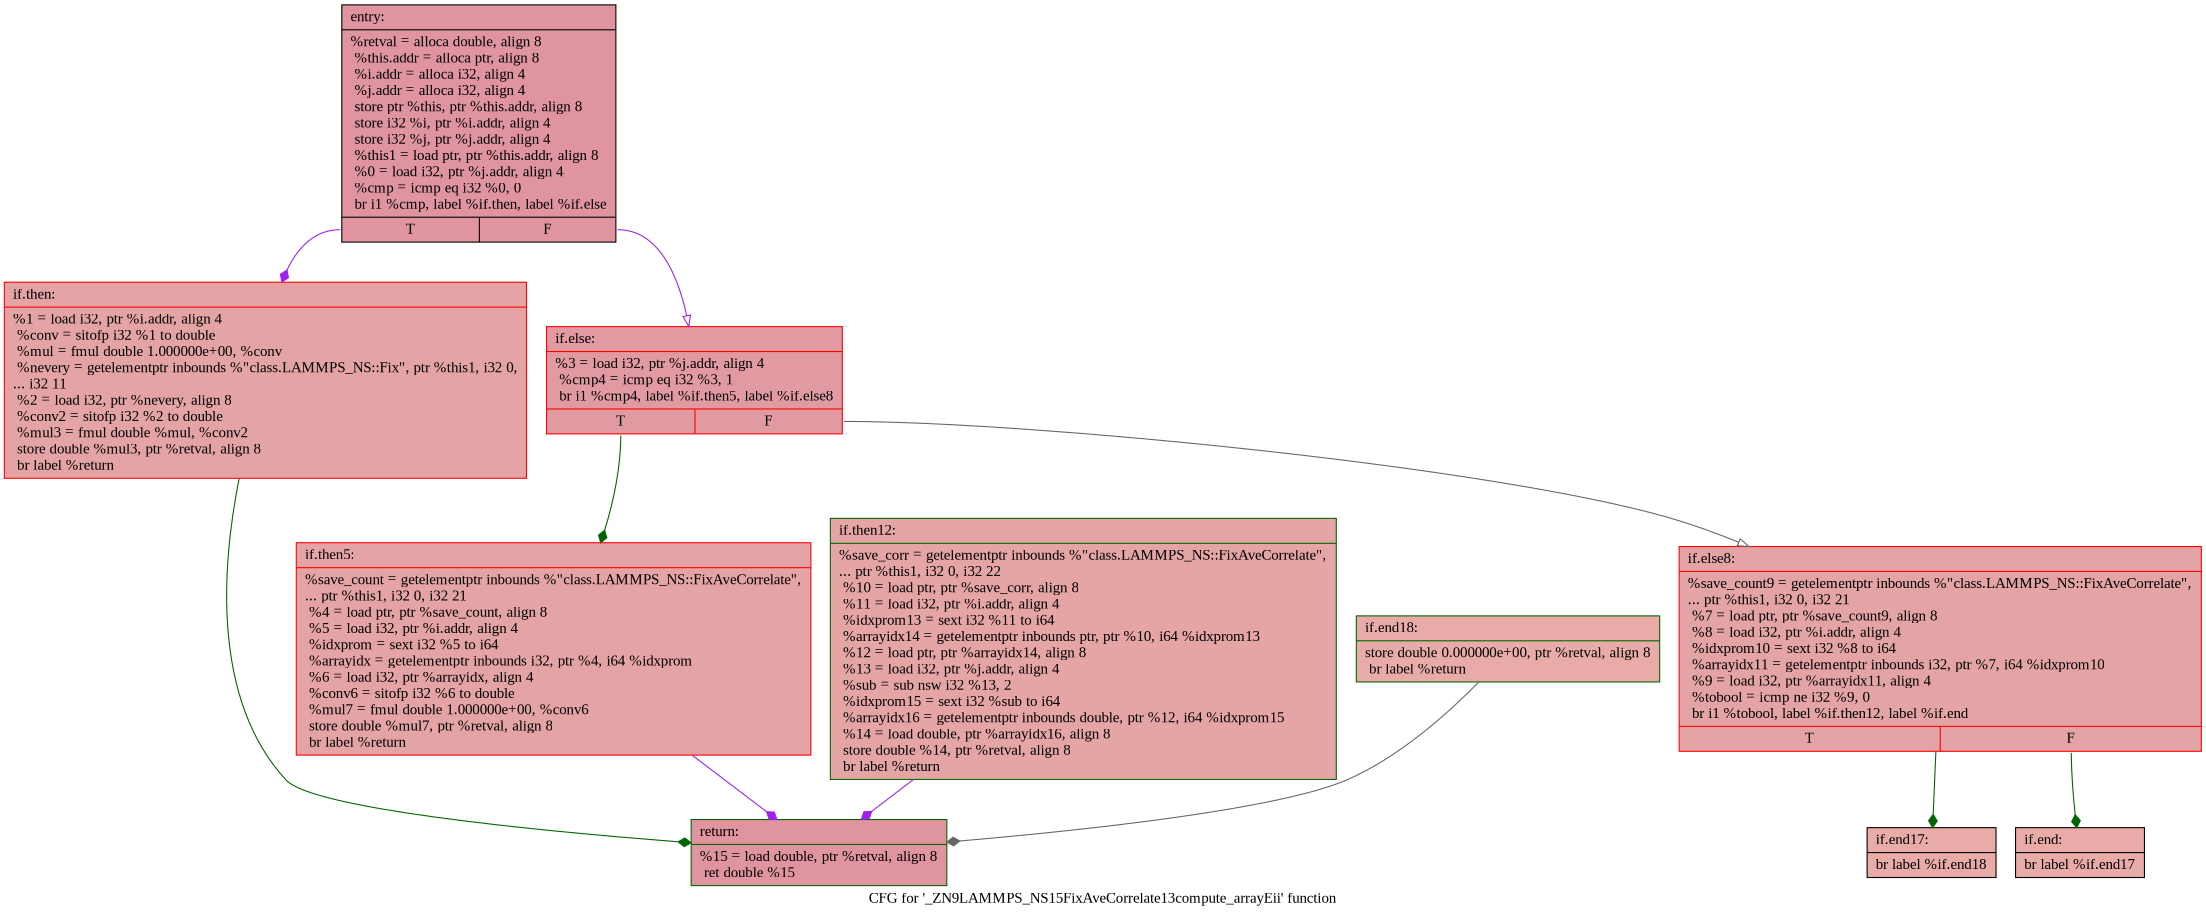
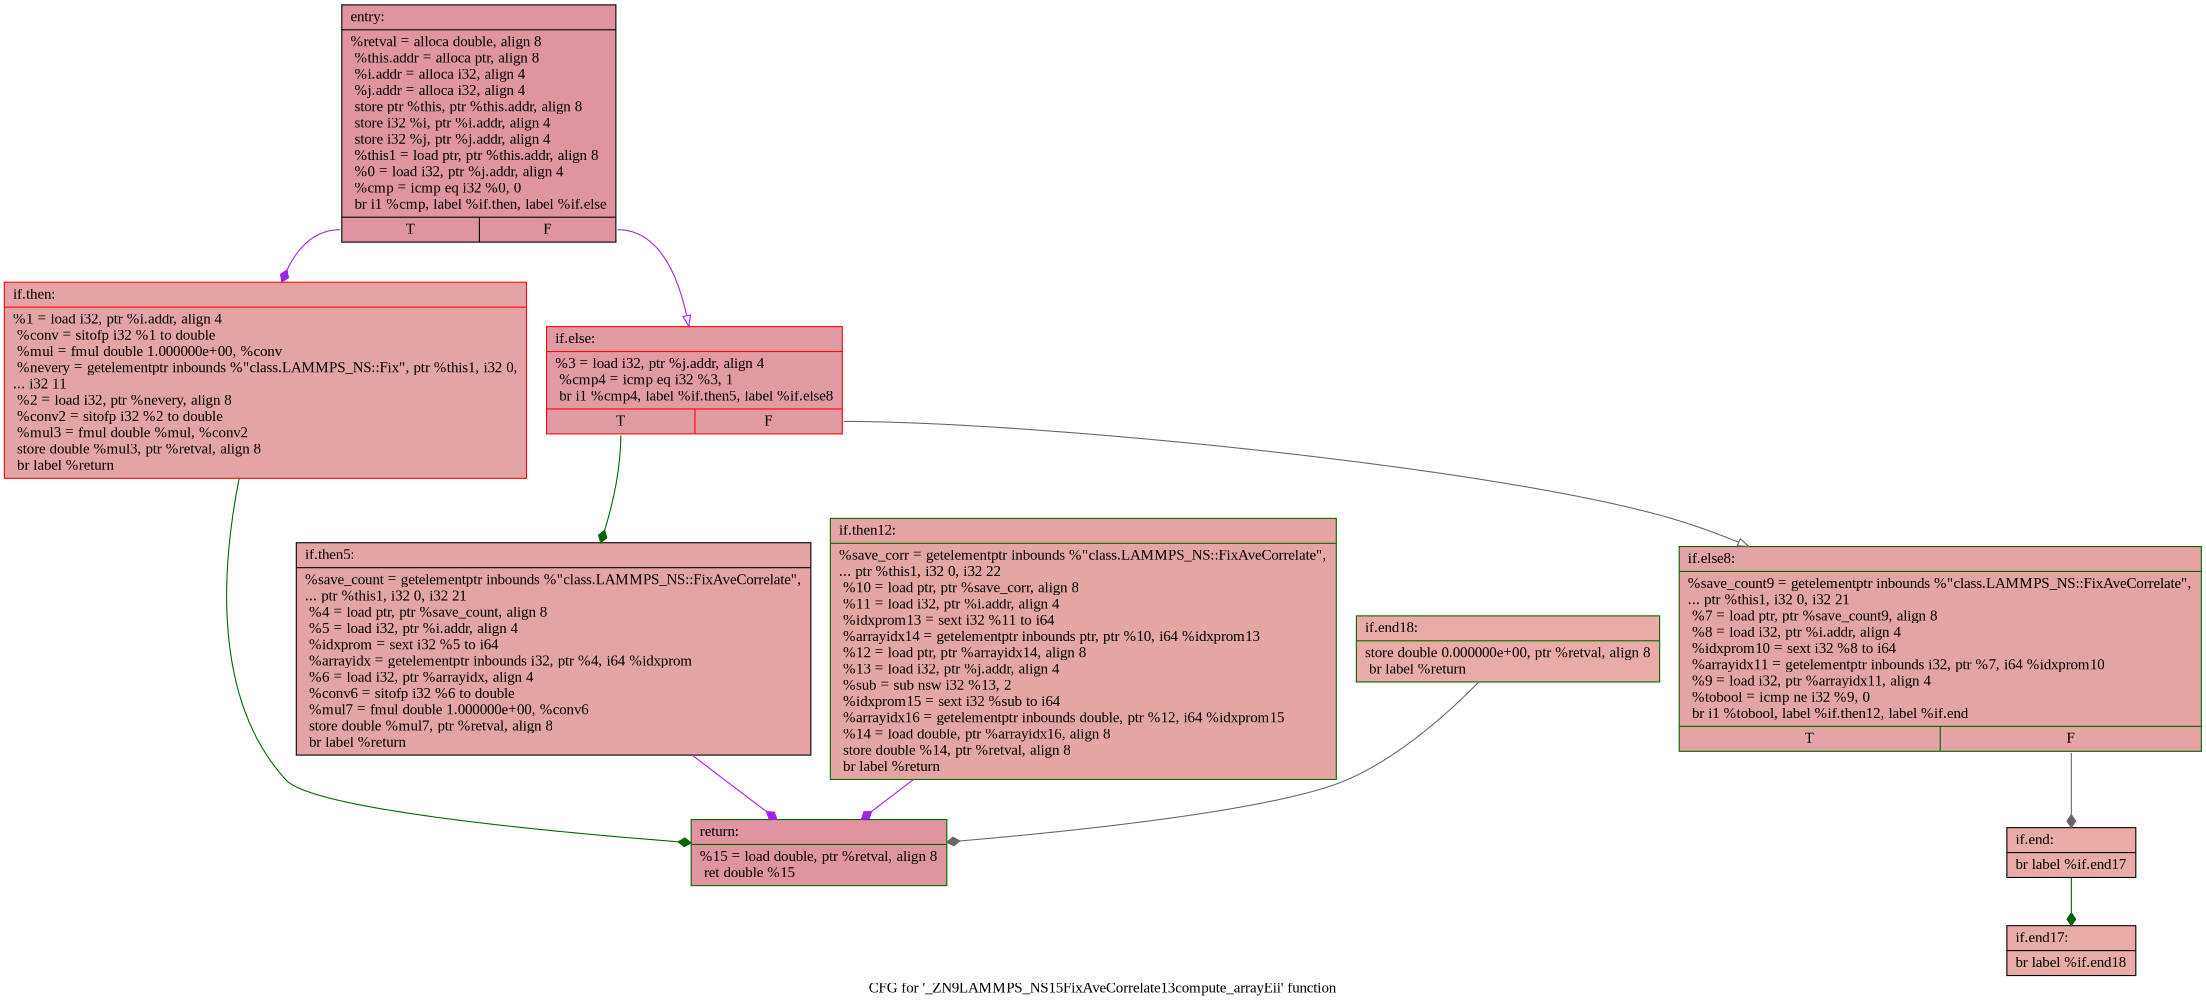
node "if.then5:": color red -> black
node "if.else8:": color red -> darkgreen
edge "if.else8:" -> "if.end17:": now "if.end:" -> "if.end17:"
edge "if.else8:" -> "if.end:": color darkgreen -> gray40
